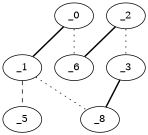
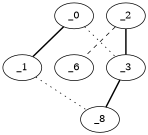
edge "_0" -- "_6": now "_0" -- "_3"
edge "_2" -- "_6": style bold -> dashed
edge "_2" -- "_3": style dotted -> bold
node "_5": removed
